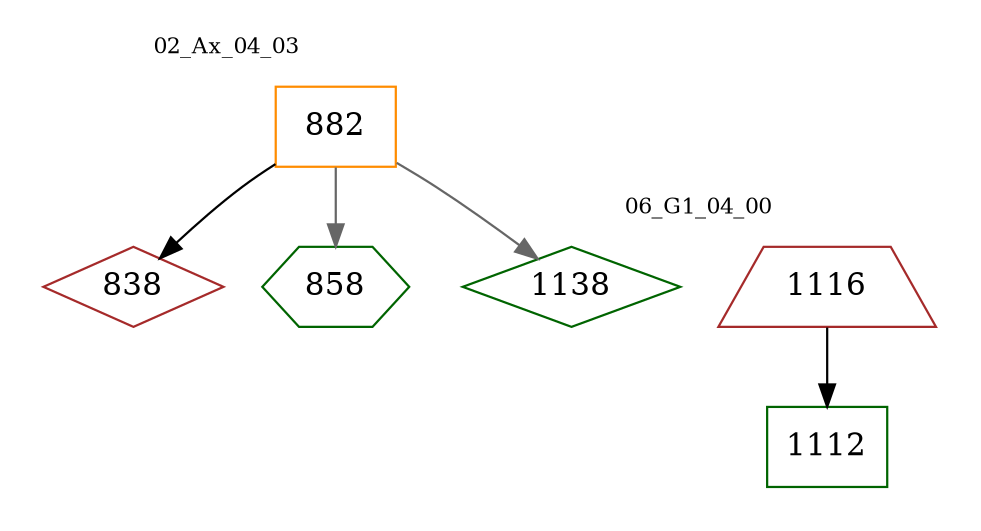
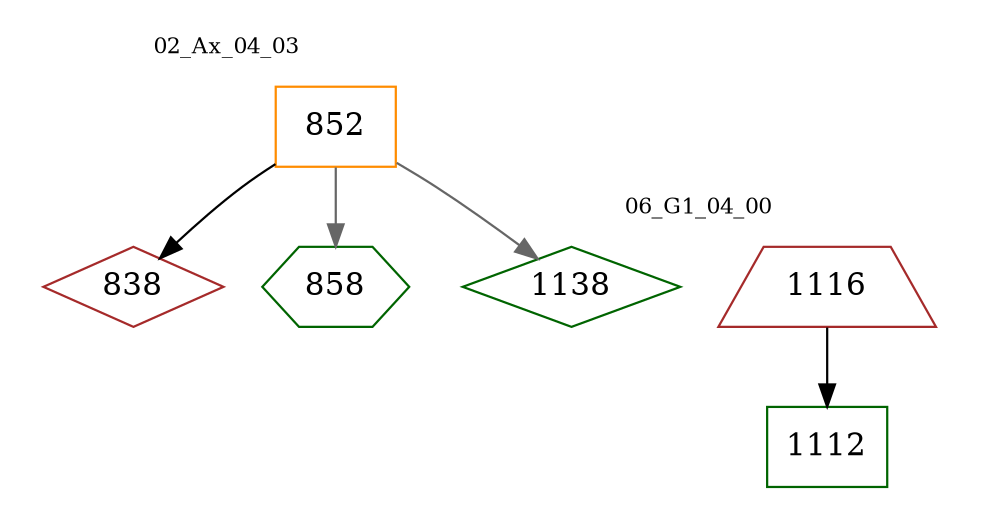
node "882": label "882" -> "852"
